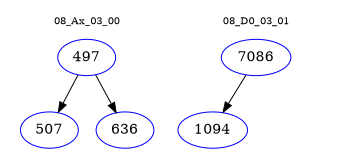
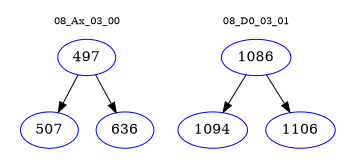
node "7086": label "7086" -> "1086"
node "1106": added
